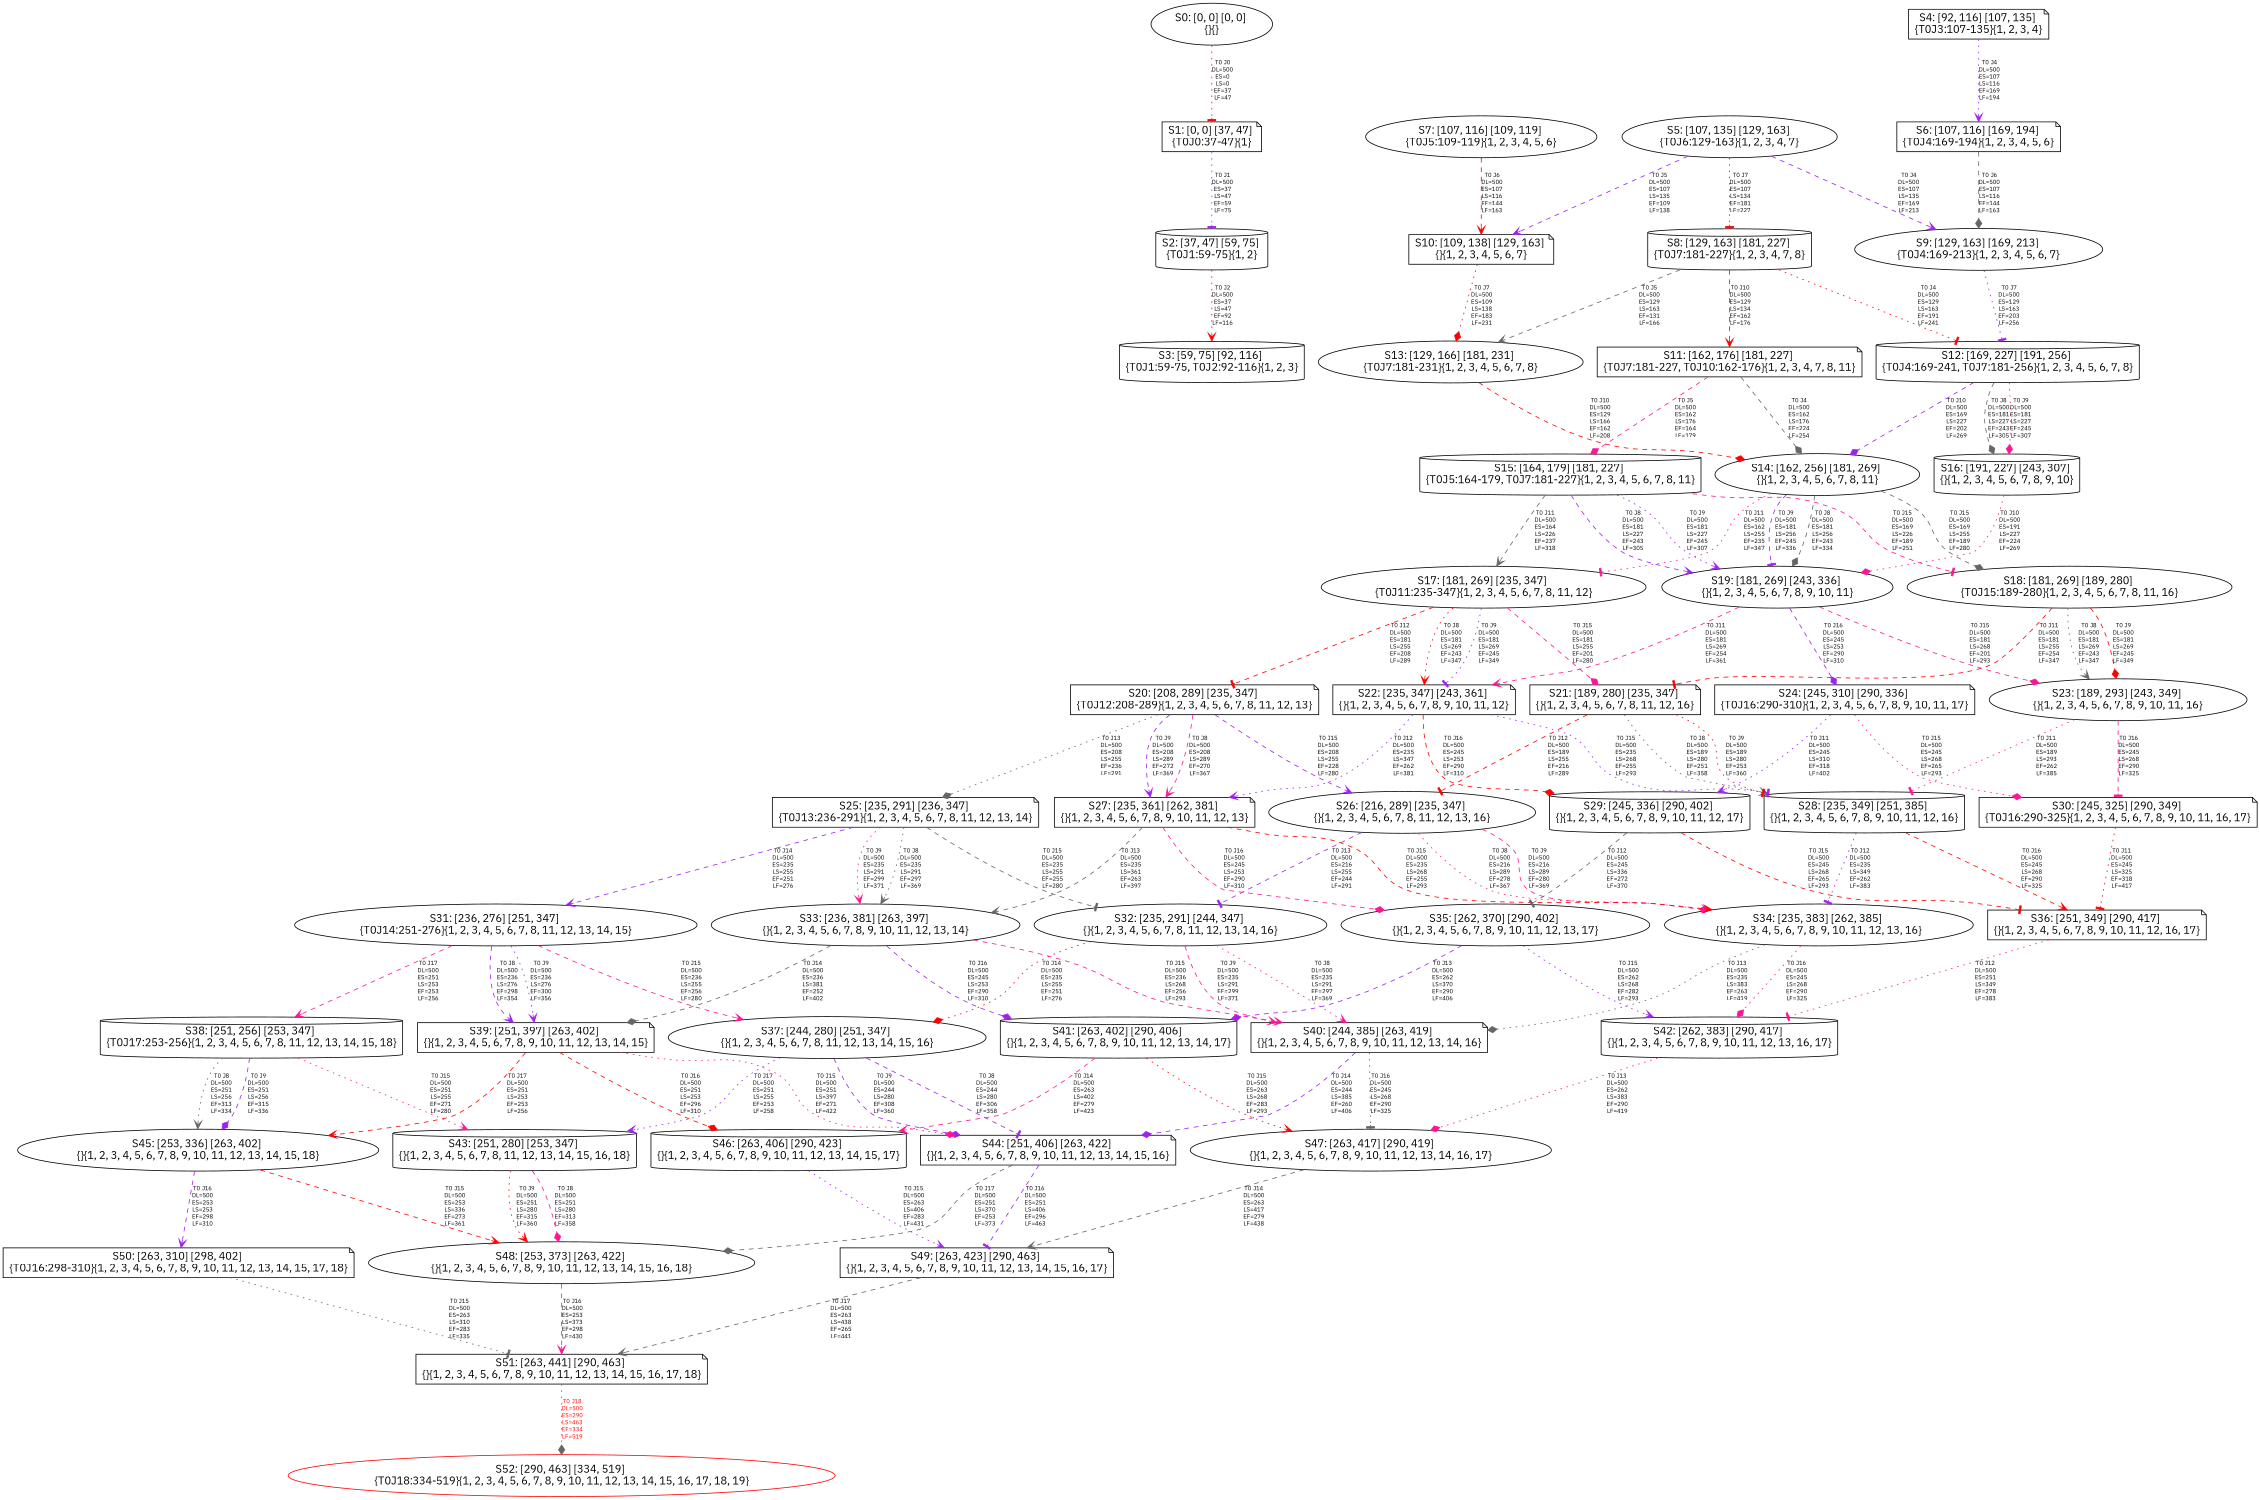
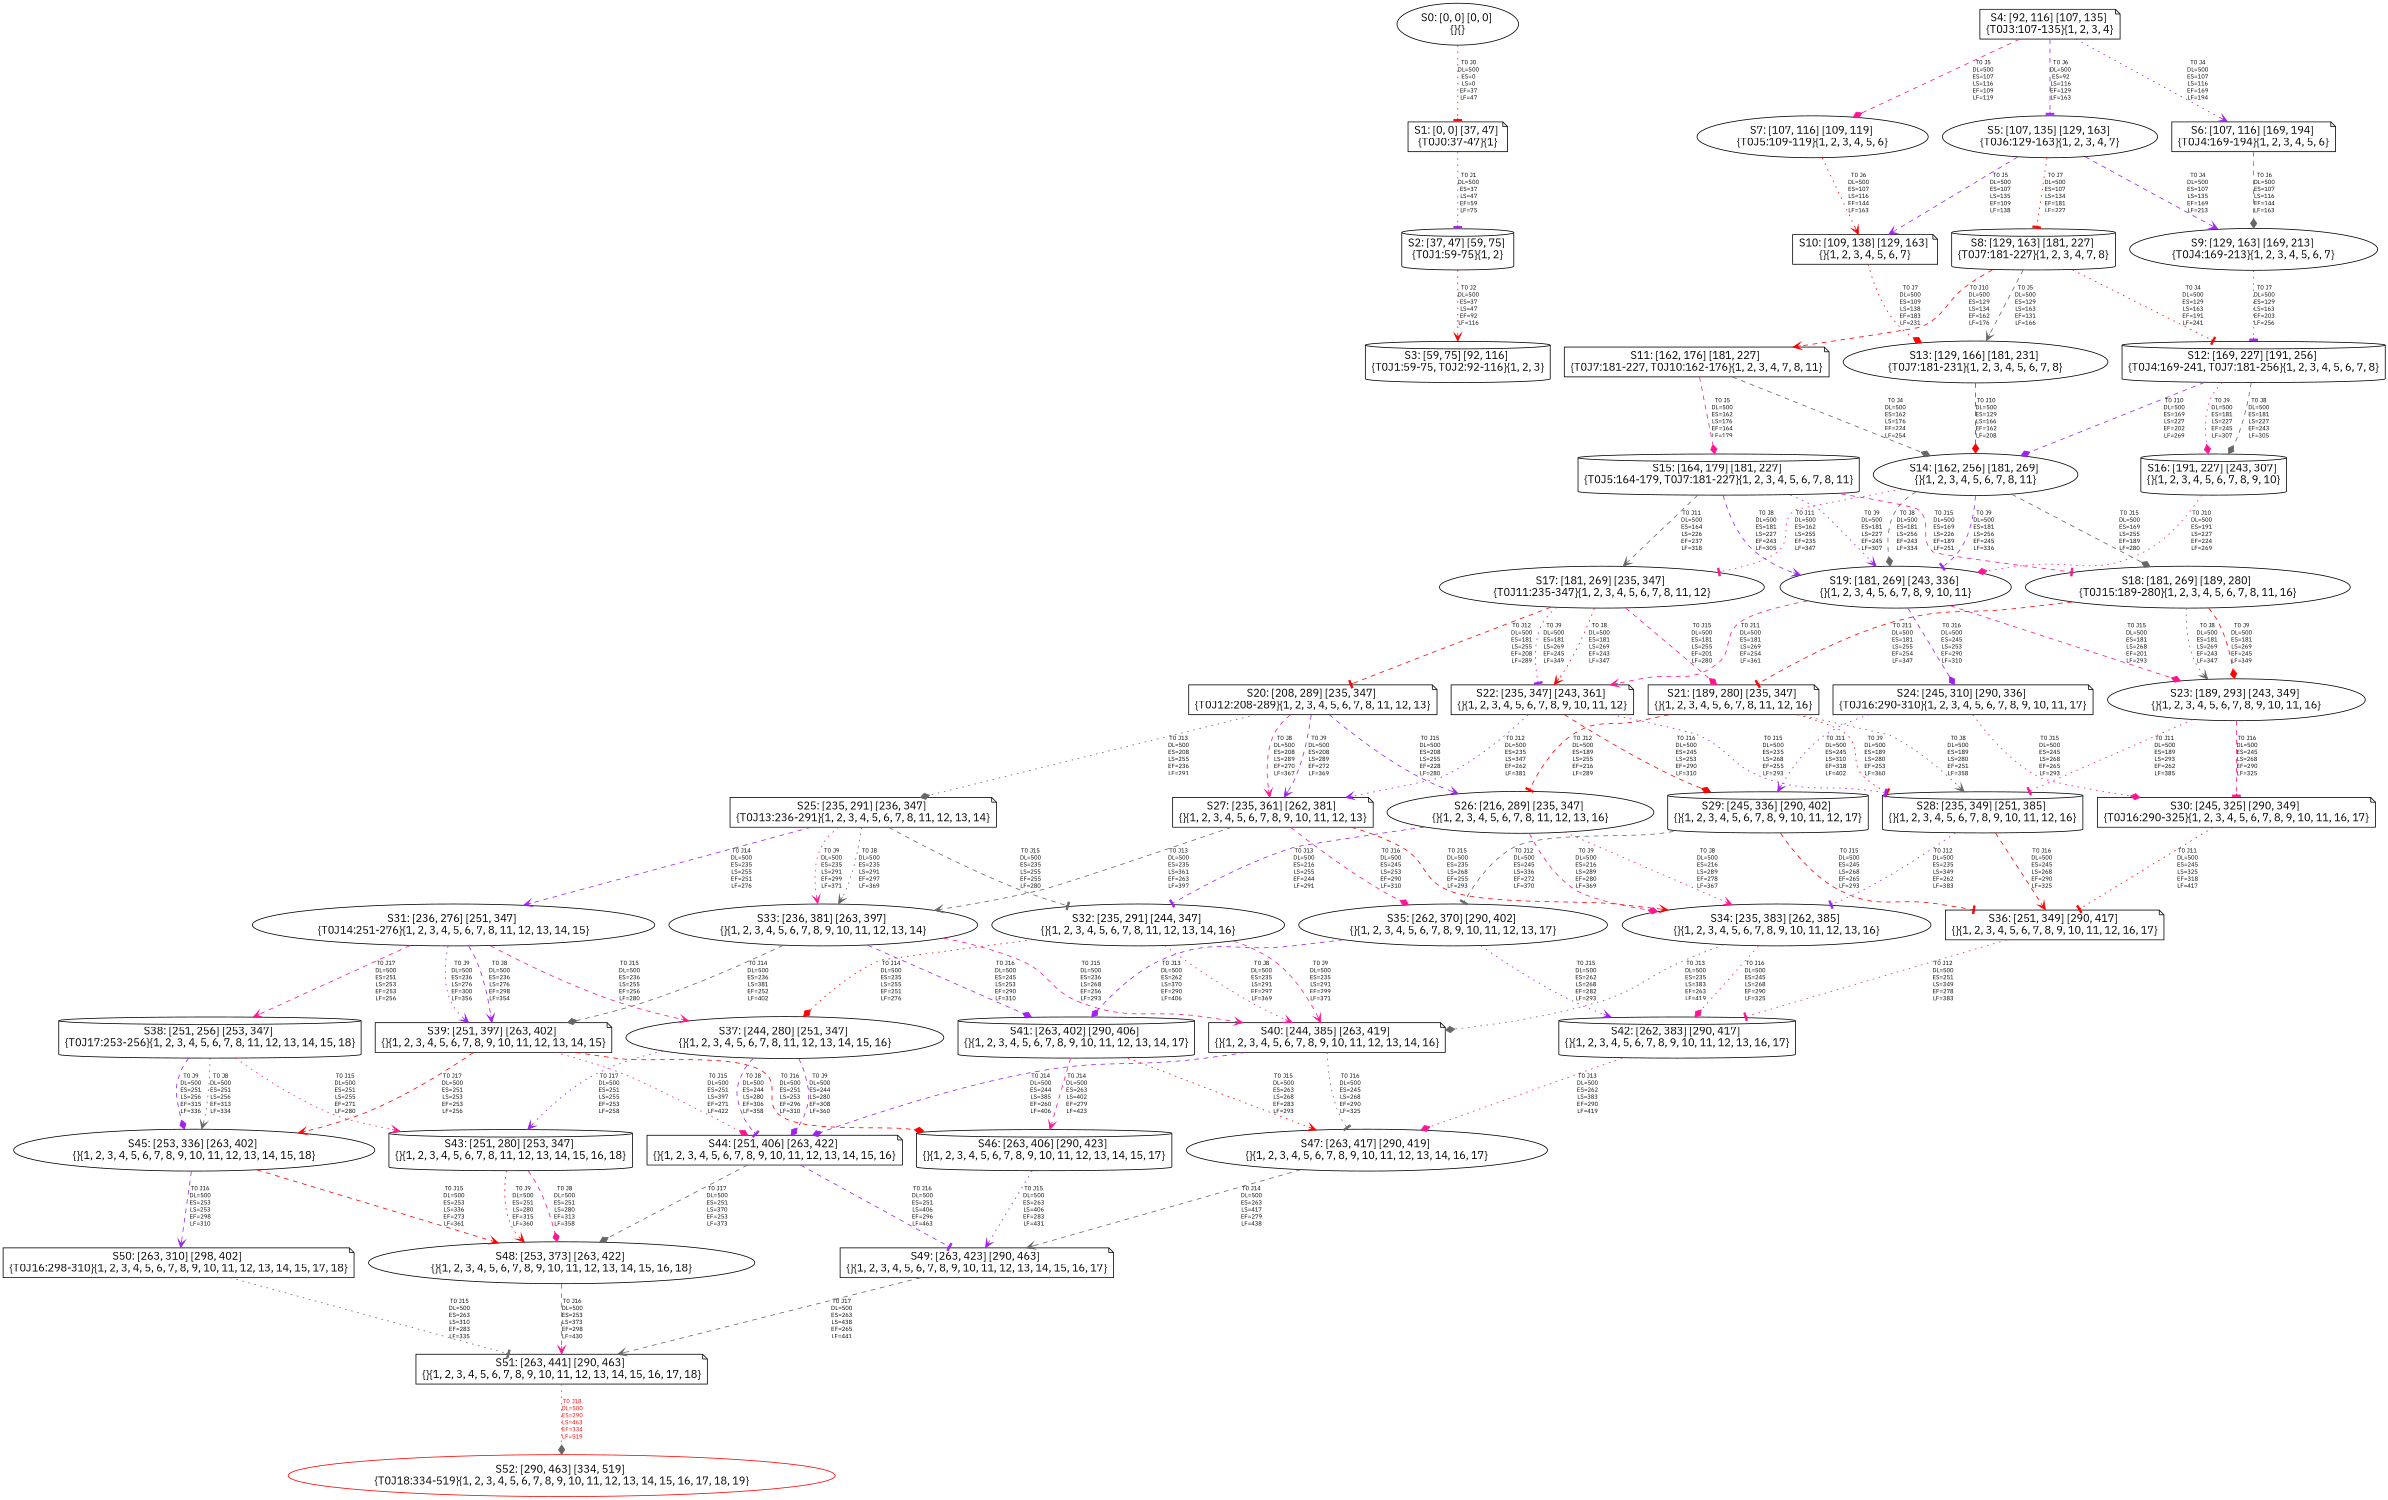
edge "S4: [92, 116] [107, 135] {T0J3:107-135}{1, 2, 3, 4}" -> "S5: [107, 135] [129, 163] {T0J6:129-163}{1, 2, 3, 4, 7}": added, label "T0 J6 DL=500 ES=92 LS=116 EF=129 LF=163"
edge "S4: [92, 116] [107, 135] {T0J3:107-135}{1, 2, 3, 4}" -> "S7: [107, 116] [109, 119] {T0J5:109-119}{1, 2, 3, 4, 5, 6}": added, label "T0 J5 DL=500 ES=107 LS=116 EF=109 LF=119"
edge "S7: [107, 116] [109, 119] {T0J5:109-119}{1, 2, 3, 4, 5, 6}" -> "S10: [109, 138] [129, 163] {}{1, 2, 3, 4, 5, 6, 7}": style dashed -> dotted
